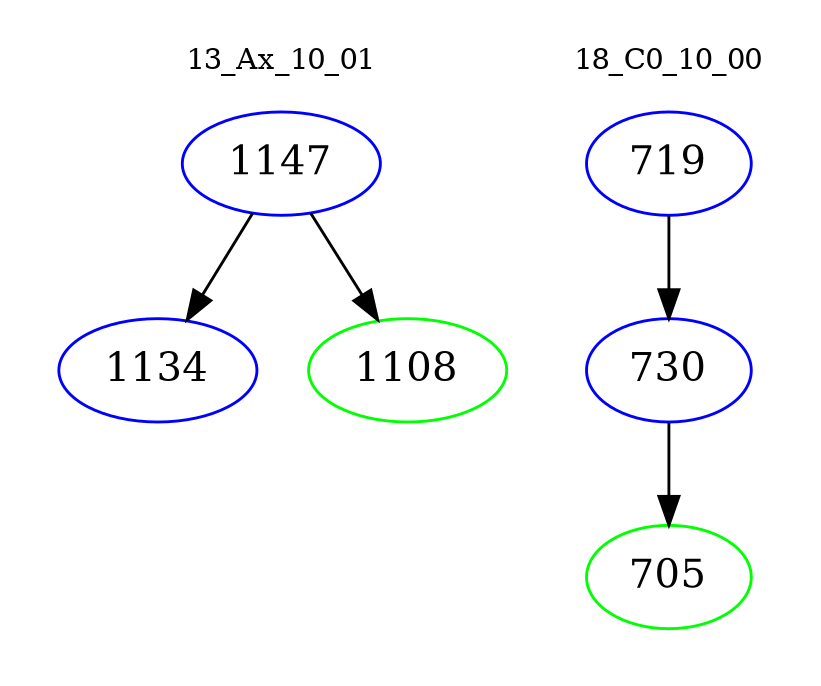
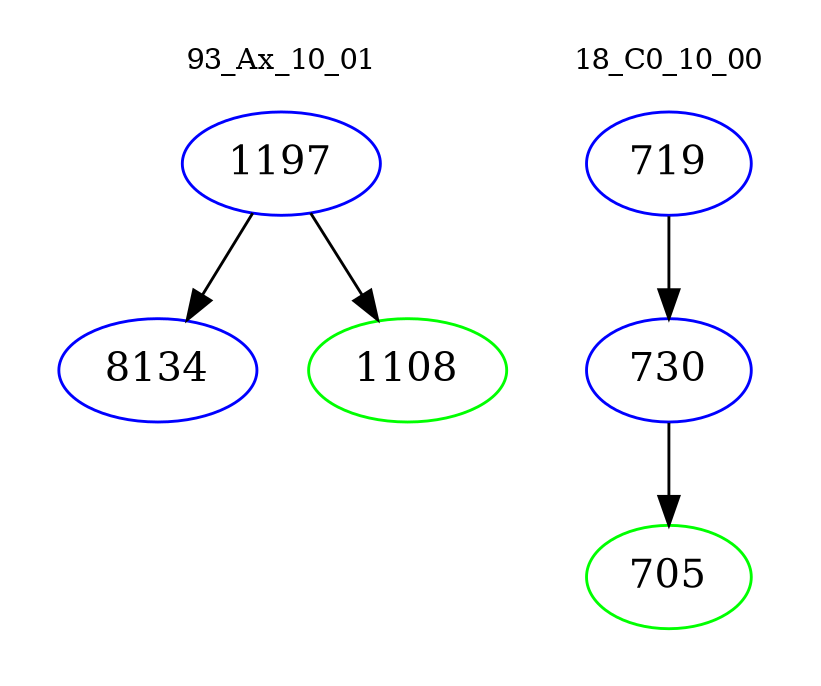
cluster "13_Ax_10_01": label "13_Ax_10_01" -> "93_Ax_10_01"
node "1147": label "1147" -> "1197"
node "1134": label "1134" -> "8134"
